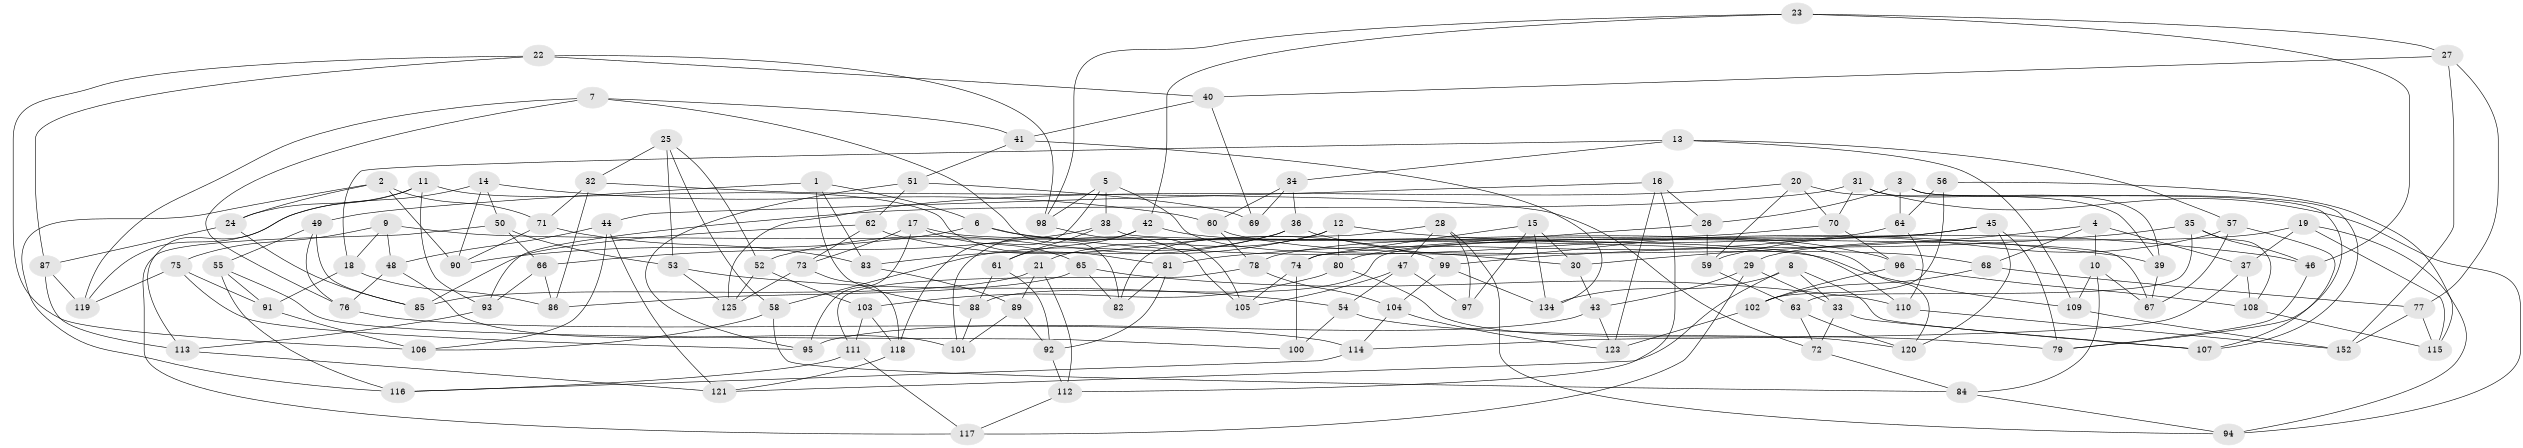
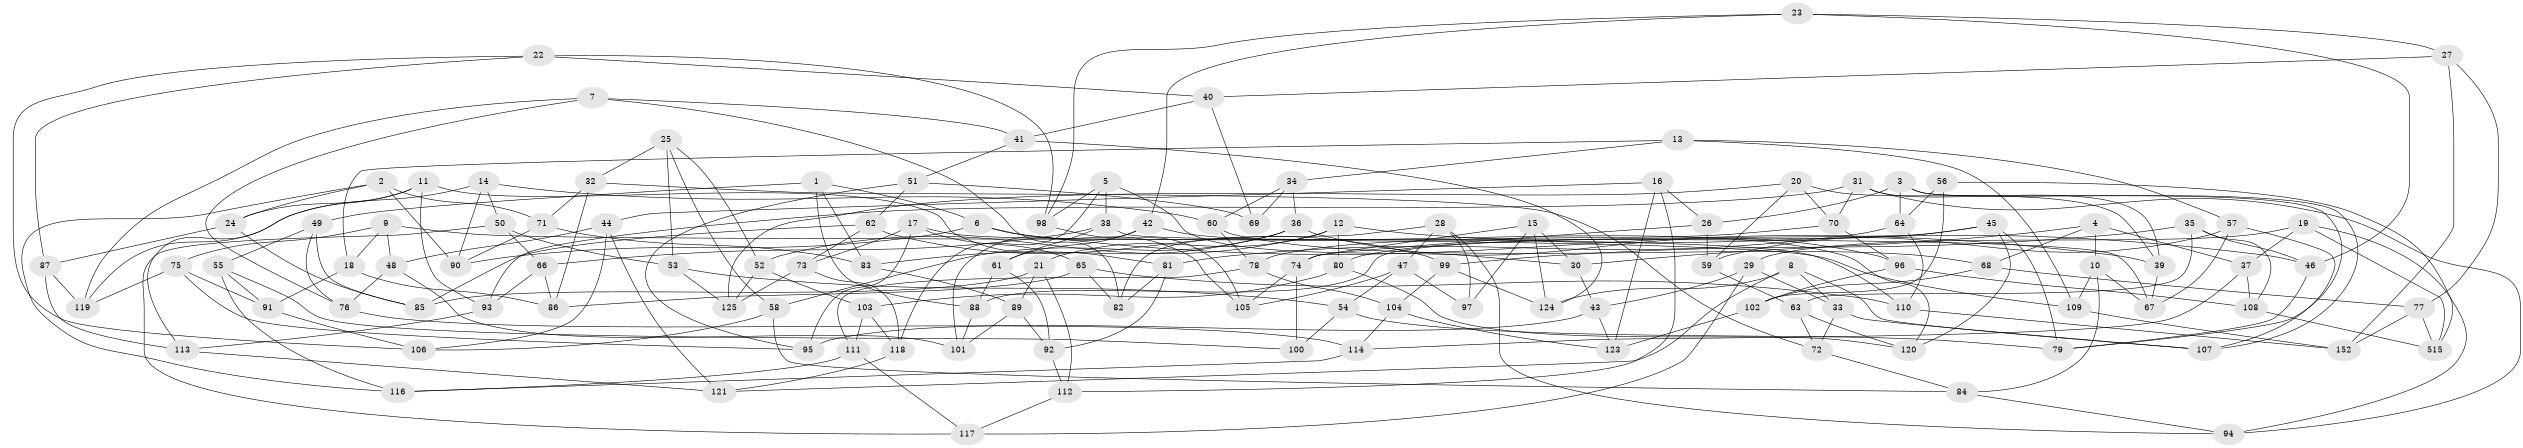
node "134": label "134" -> "124"
node "115": label "115" -> "515"
